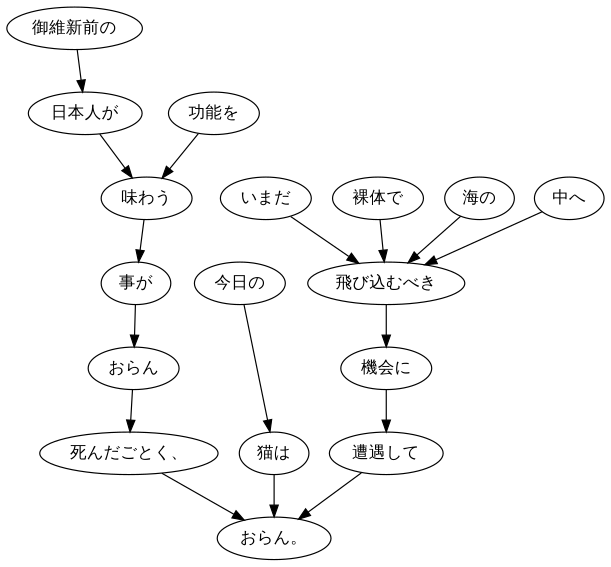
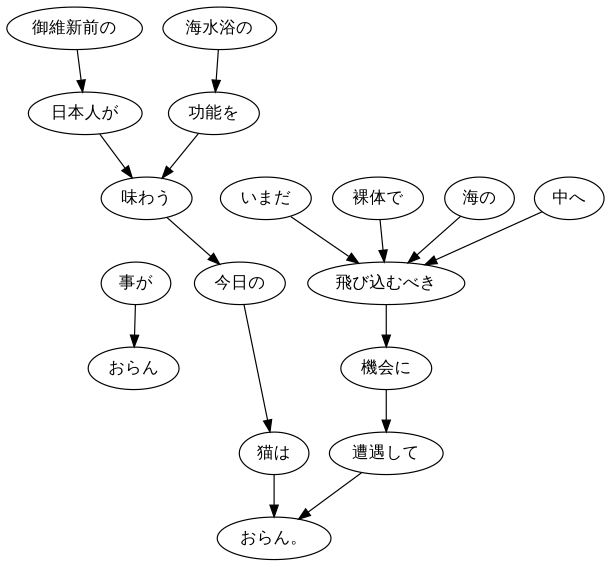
node "海水浴の": added
edge "味わう" -> "事が": now "味わう" -> "今日の"
node "死んだごとく、": removed
